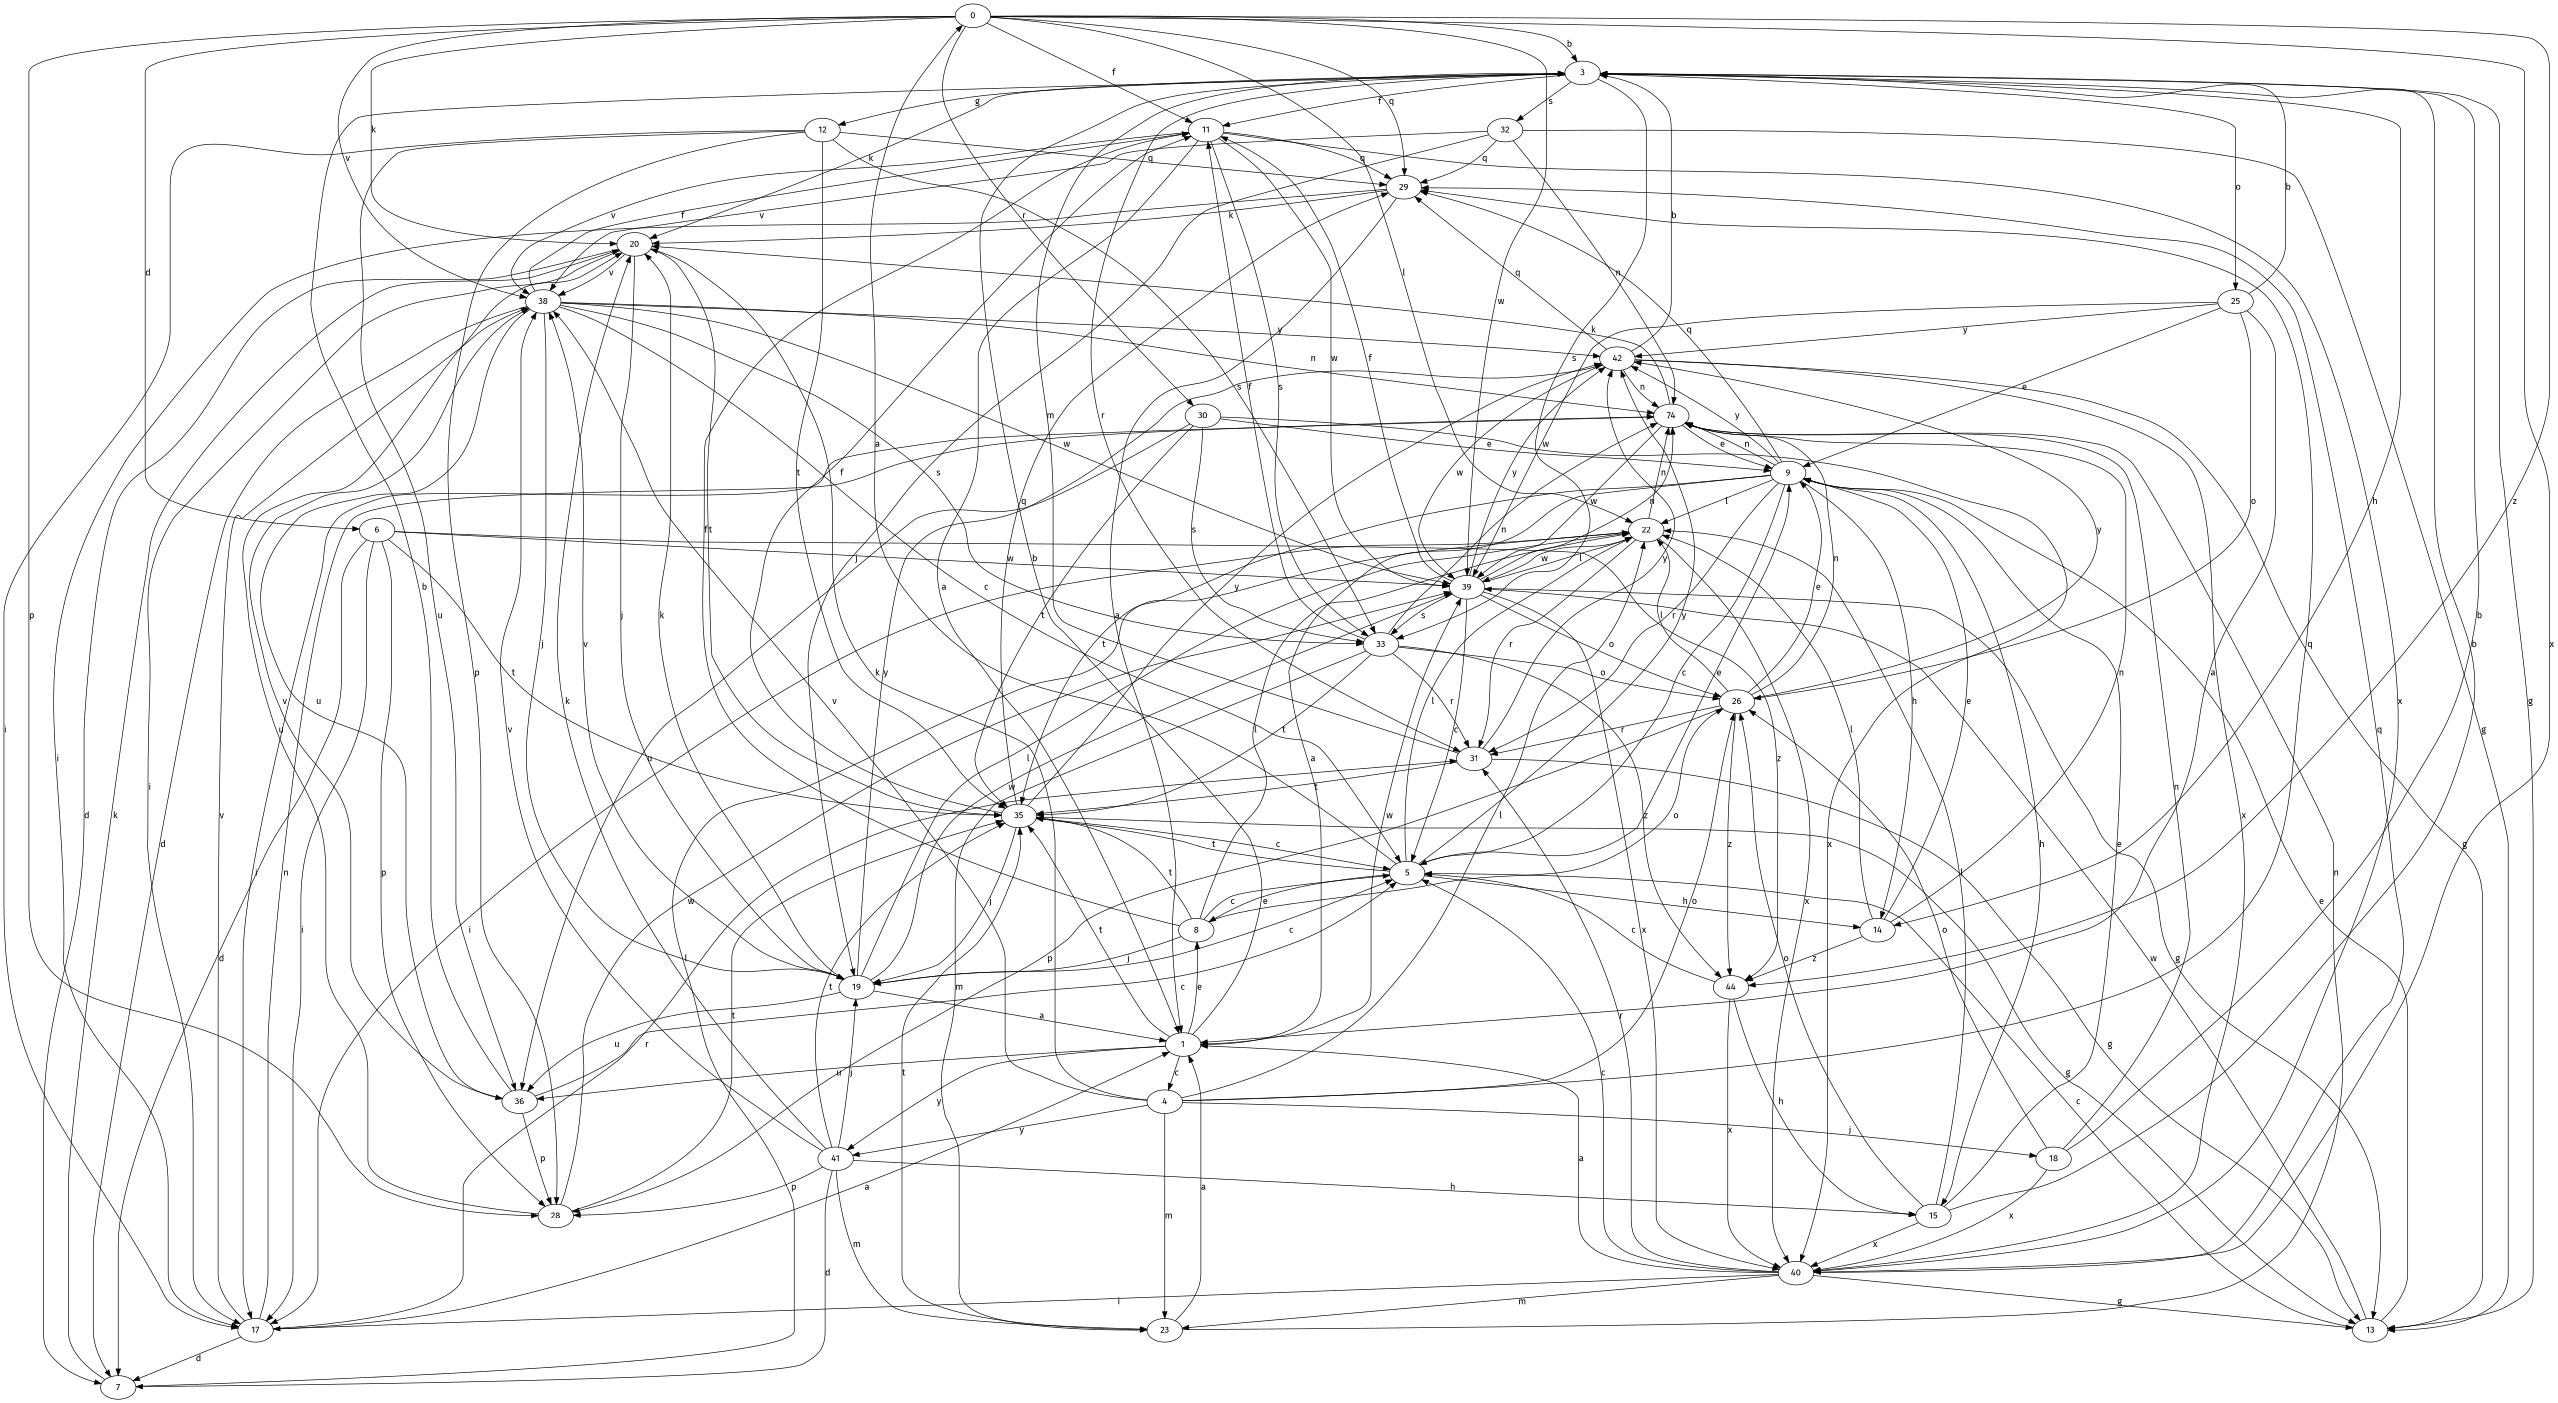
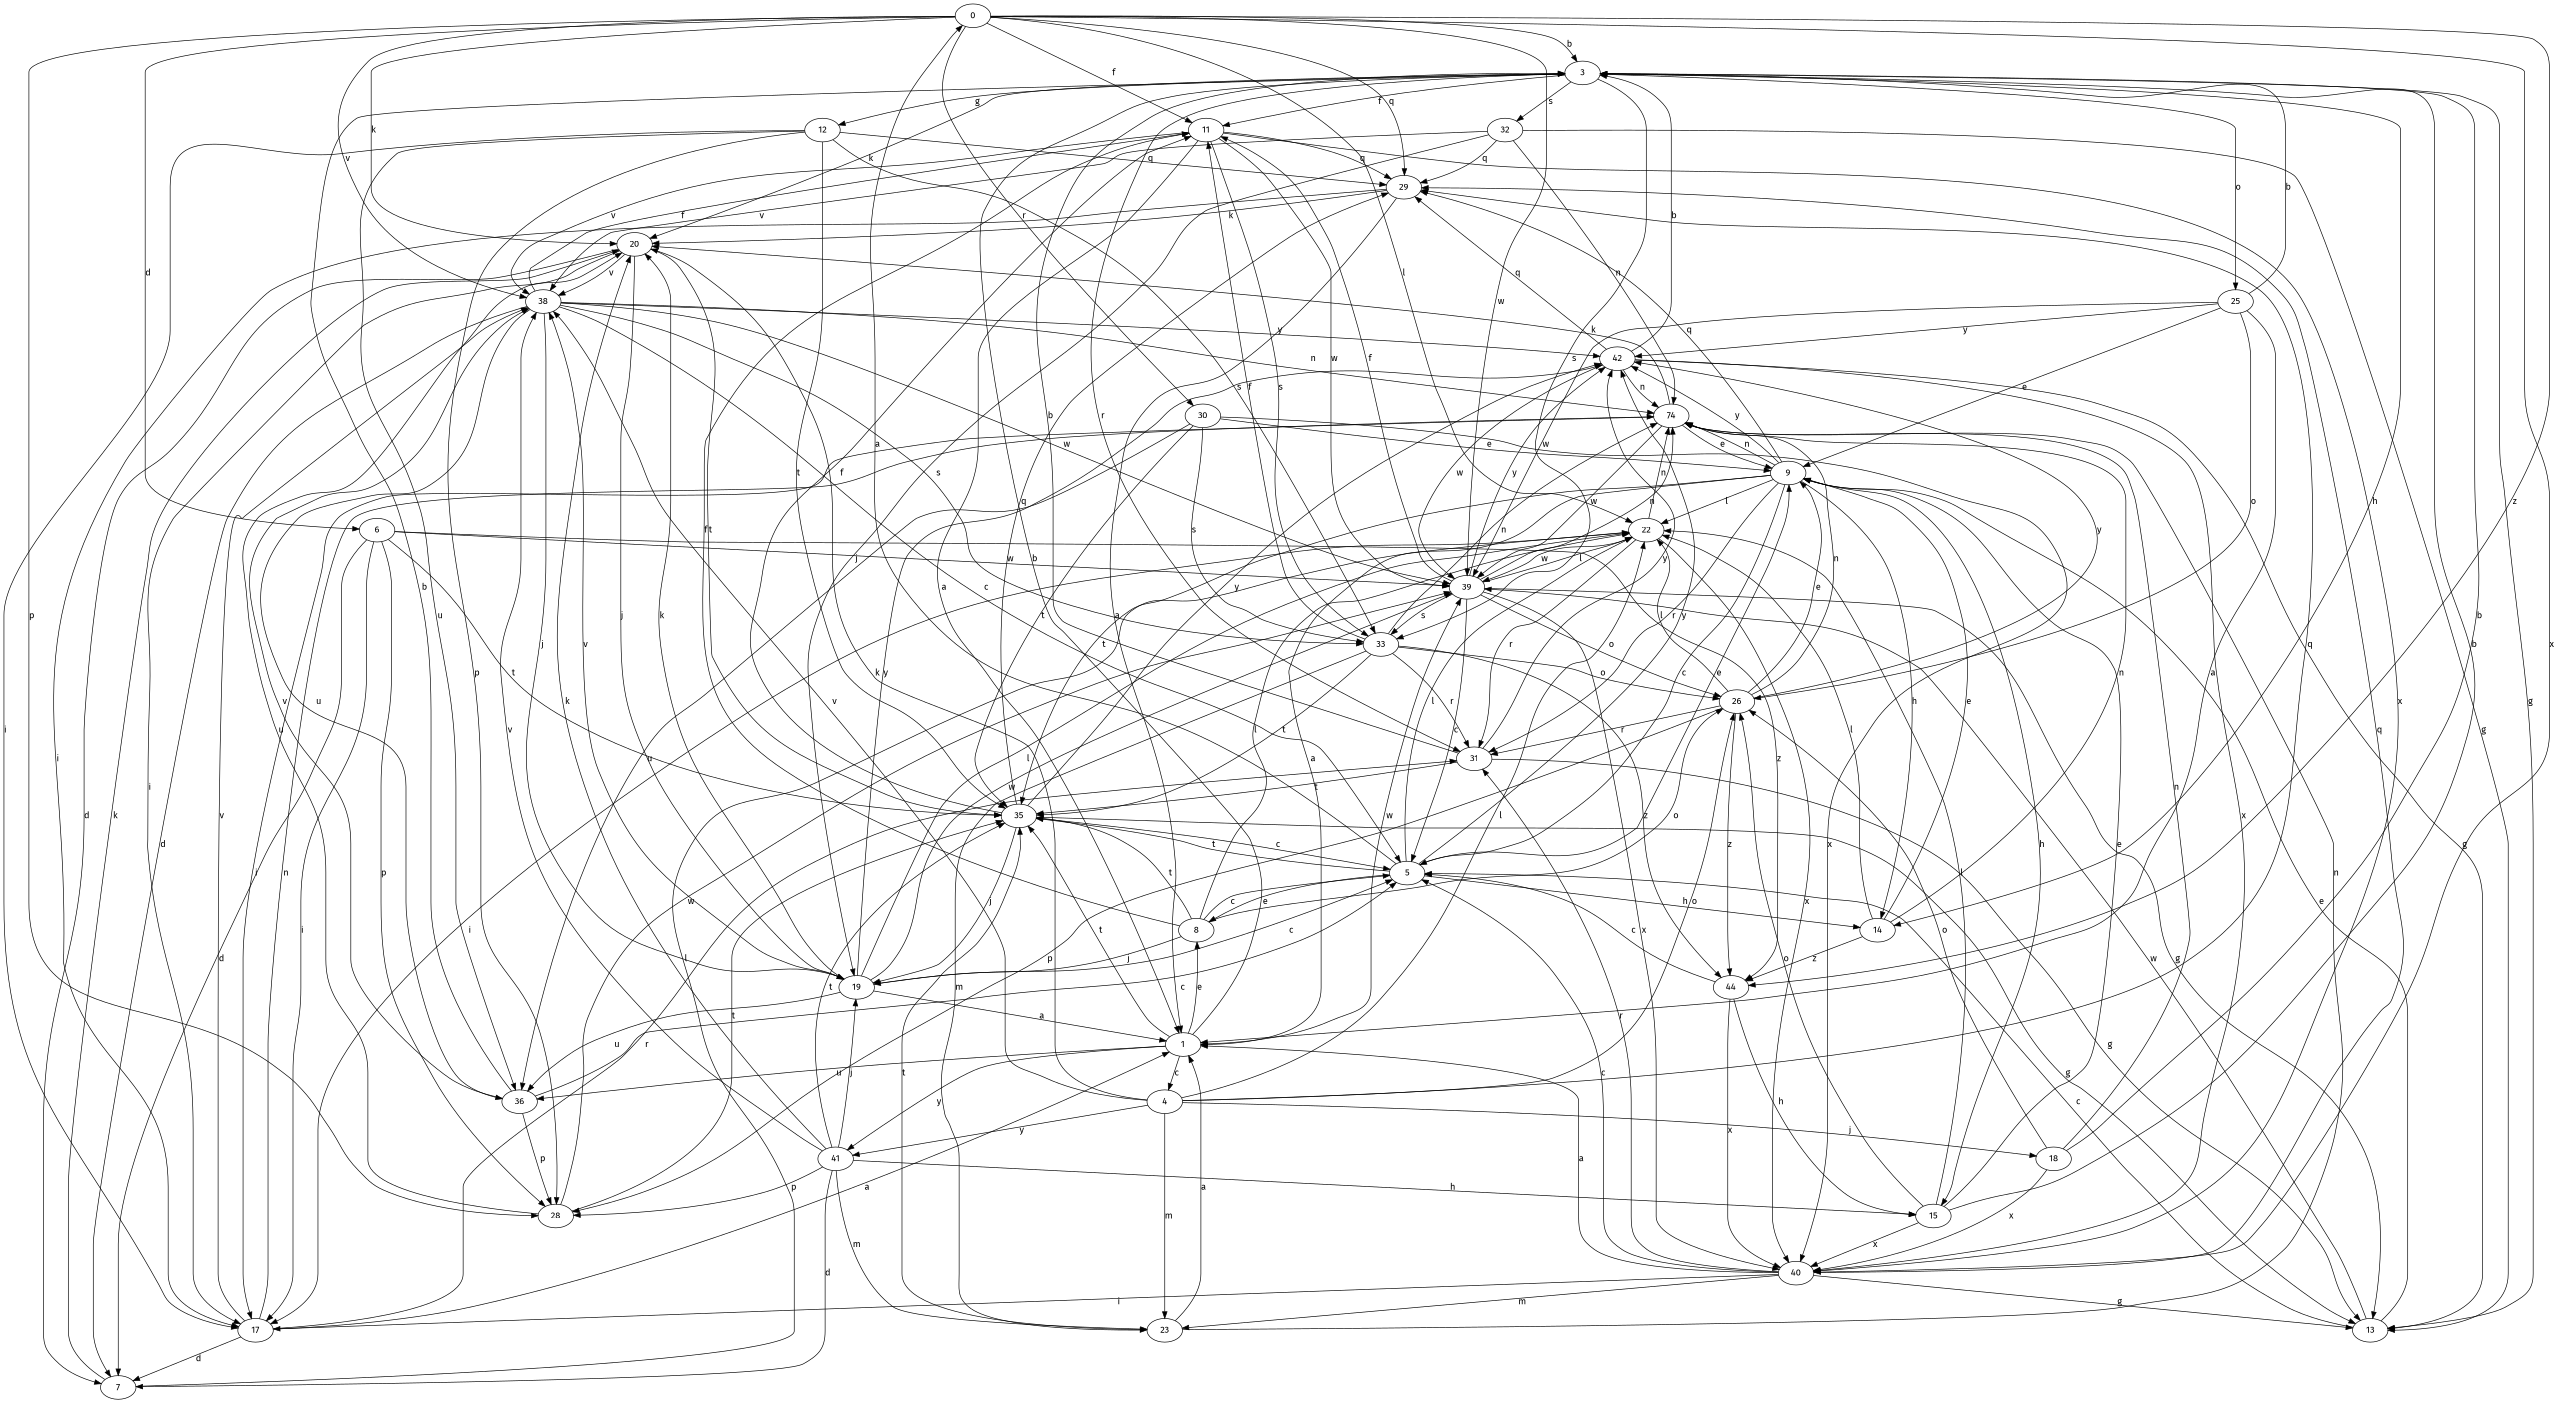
edge "31" -> "3": label "m" -> "b"
